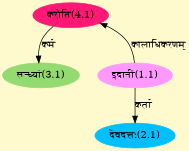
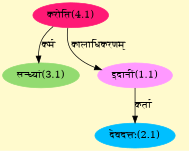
edge "इदानीं(1.1)" -> "करोति(4.1)": reversed
